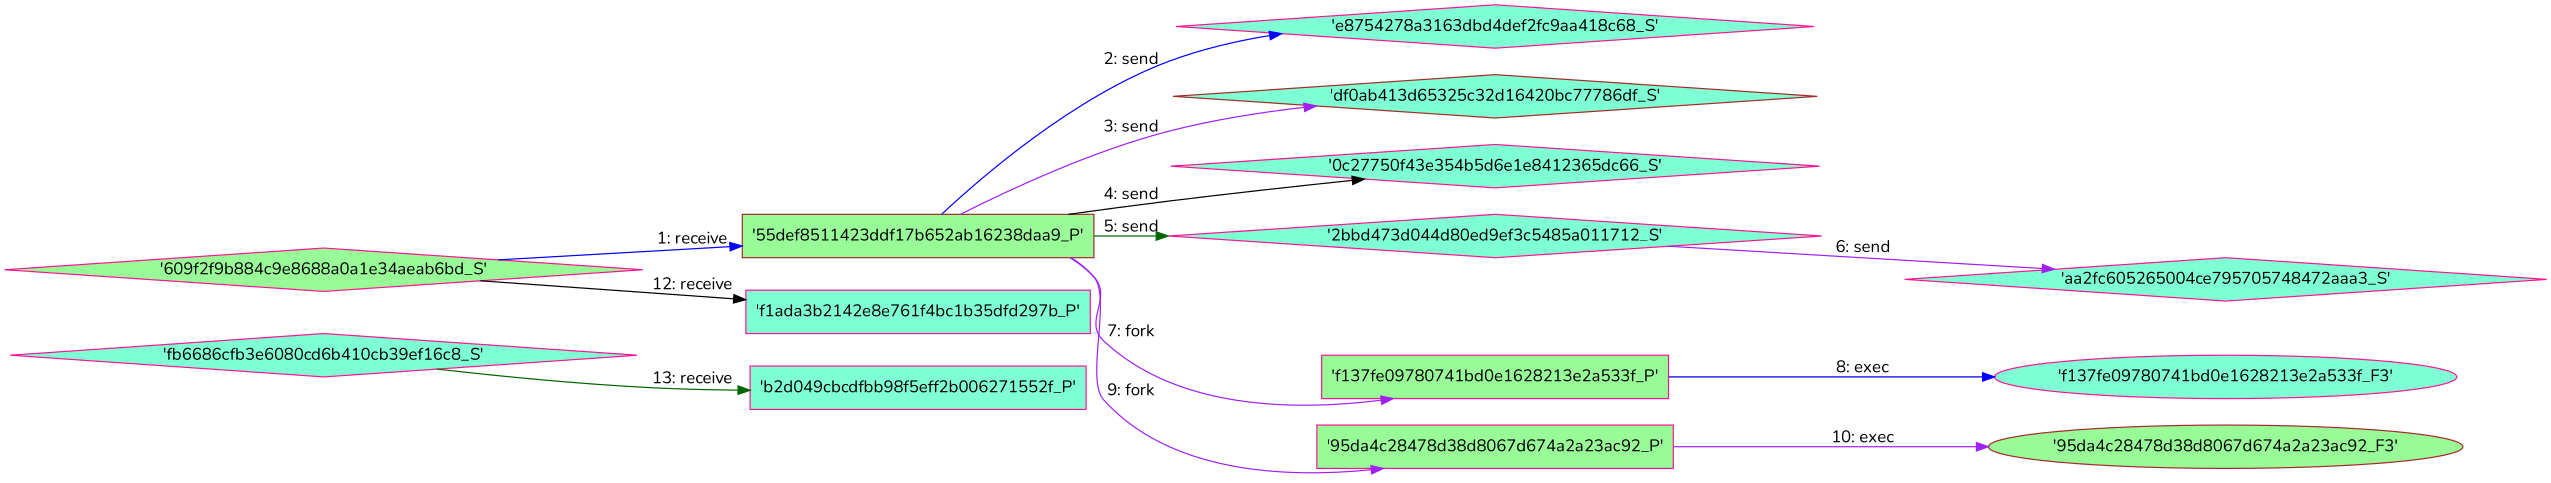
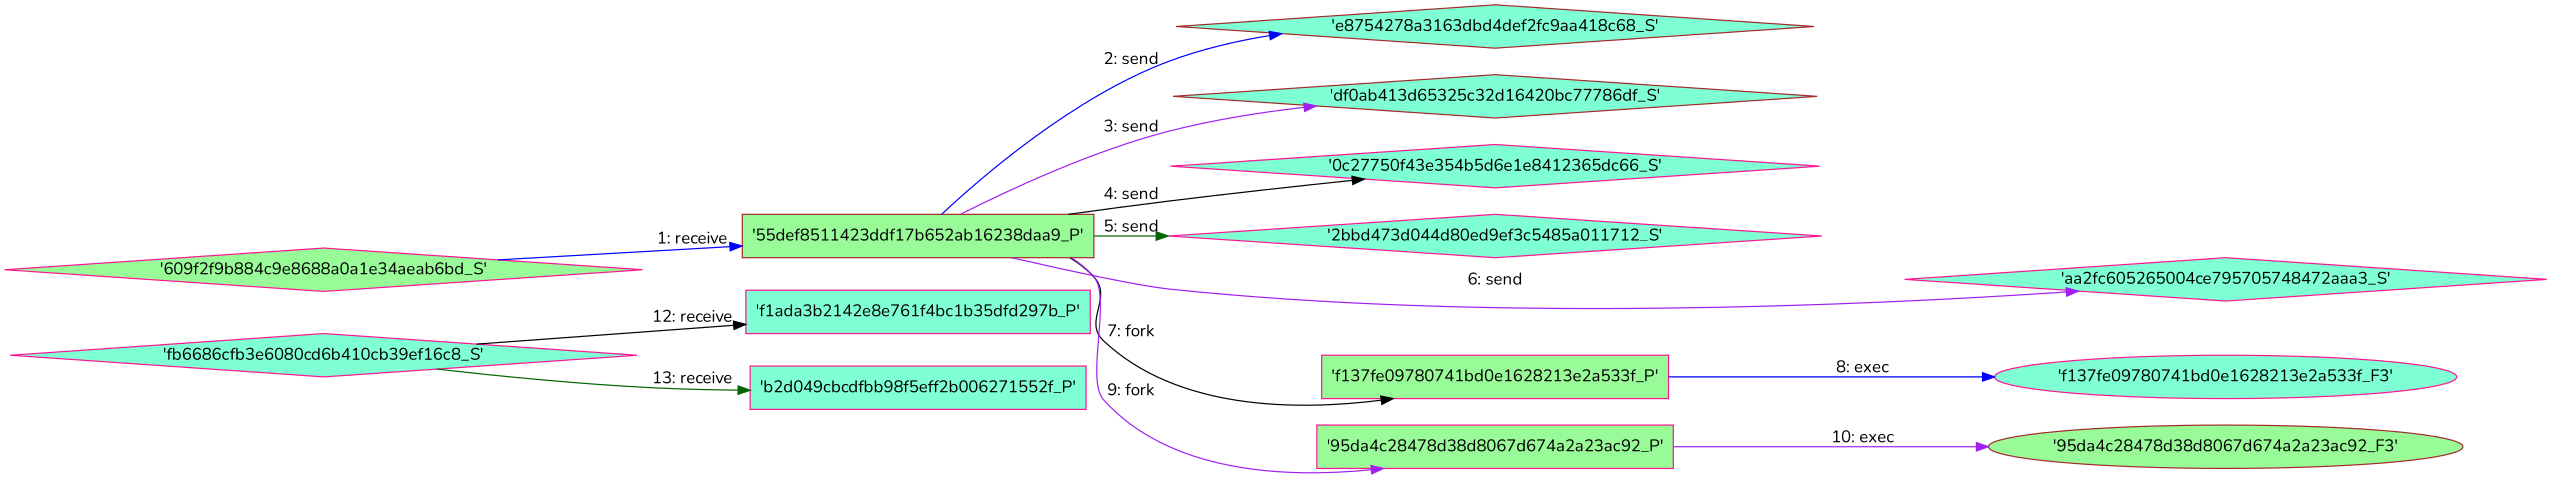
node "'e8754278a3163dbd4def2fc9aa418c68_S'": color deeppink -> brown
edge "'2bbd473d044d80ed9ef3c5485a011712_S'" -> "'aa2fc605265004ce795705748472aaa3_S'": now "'55def8511423ddf17b652ab16238daa9_P'" -> "'aa2fc605265004ce795705748472aaa3_S'"
edge "'609f2f9b884c9e8688a0a1e34aeab6bd_S'" -> "'f1ada3b2142e8e761f4bc1b35dfd297b_P'": now "'fb6686cfb3e6080cd6b410cb39ef16c8_S'" -> "'f1ada3b2142e8e761f4bc1b35dfd297b_P'"
edge "'55def8511423ddf17b652ab16238daa9_P'" -> "'f137fe09780741bd0e1628213e2a533f_P'": color purple -> black
